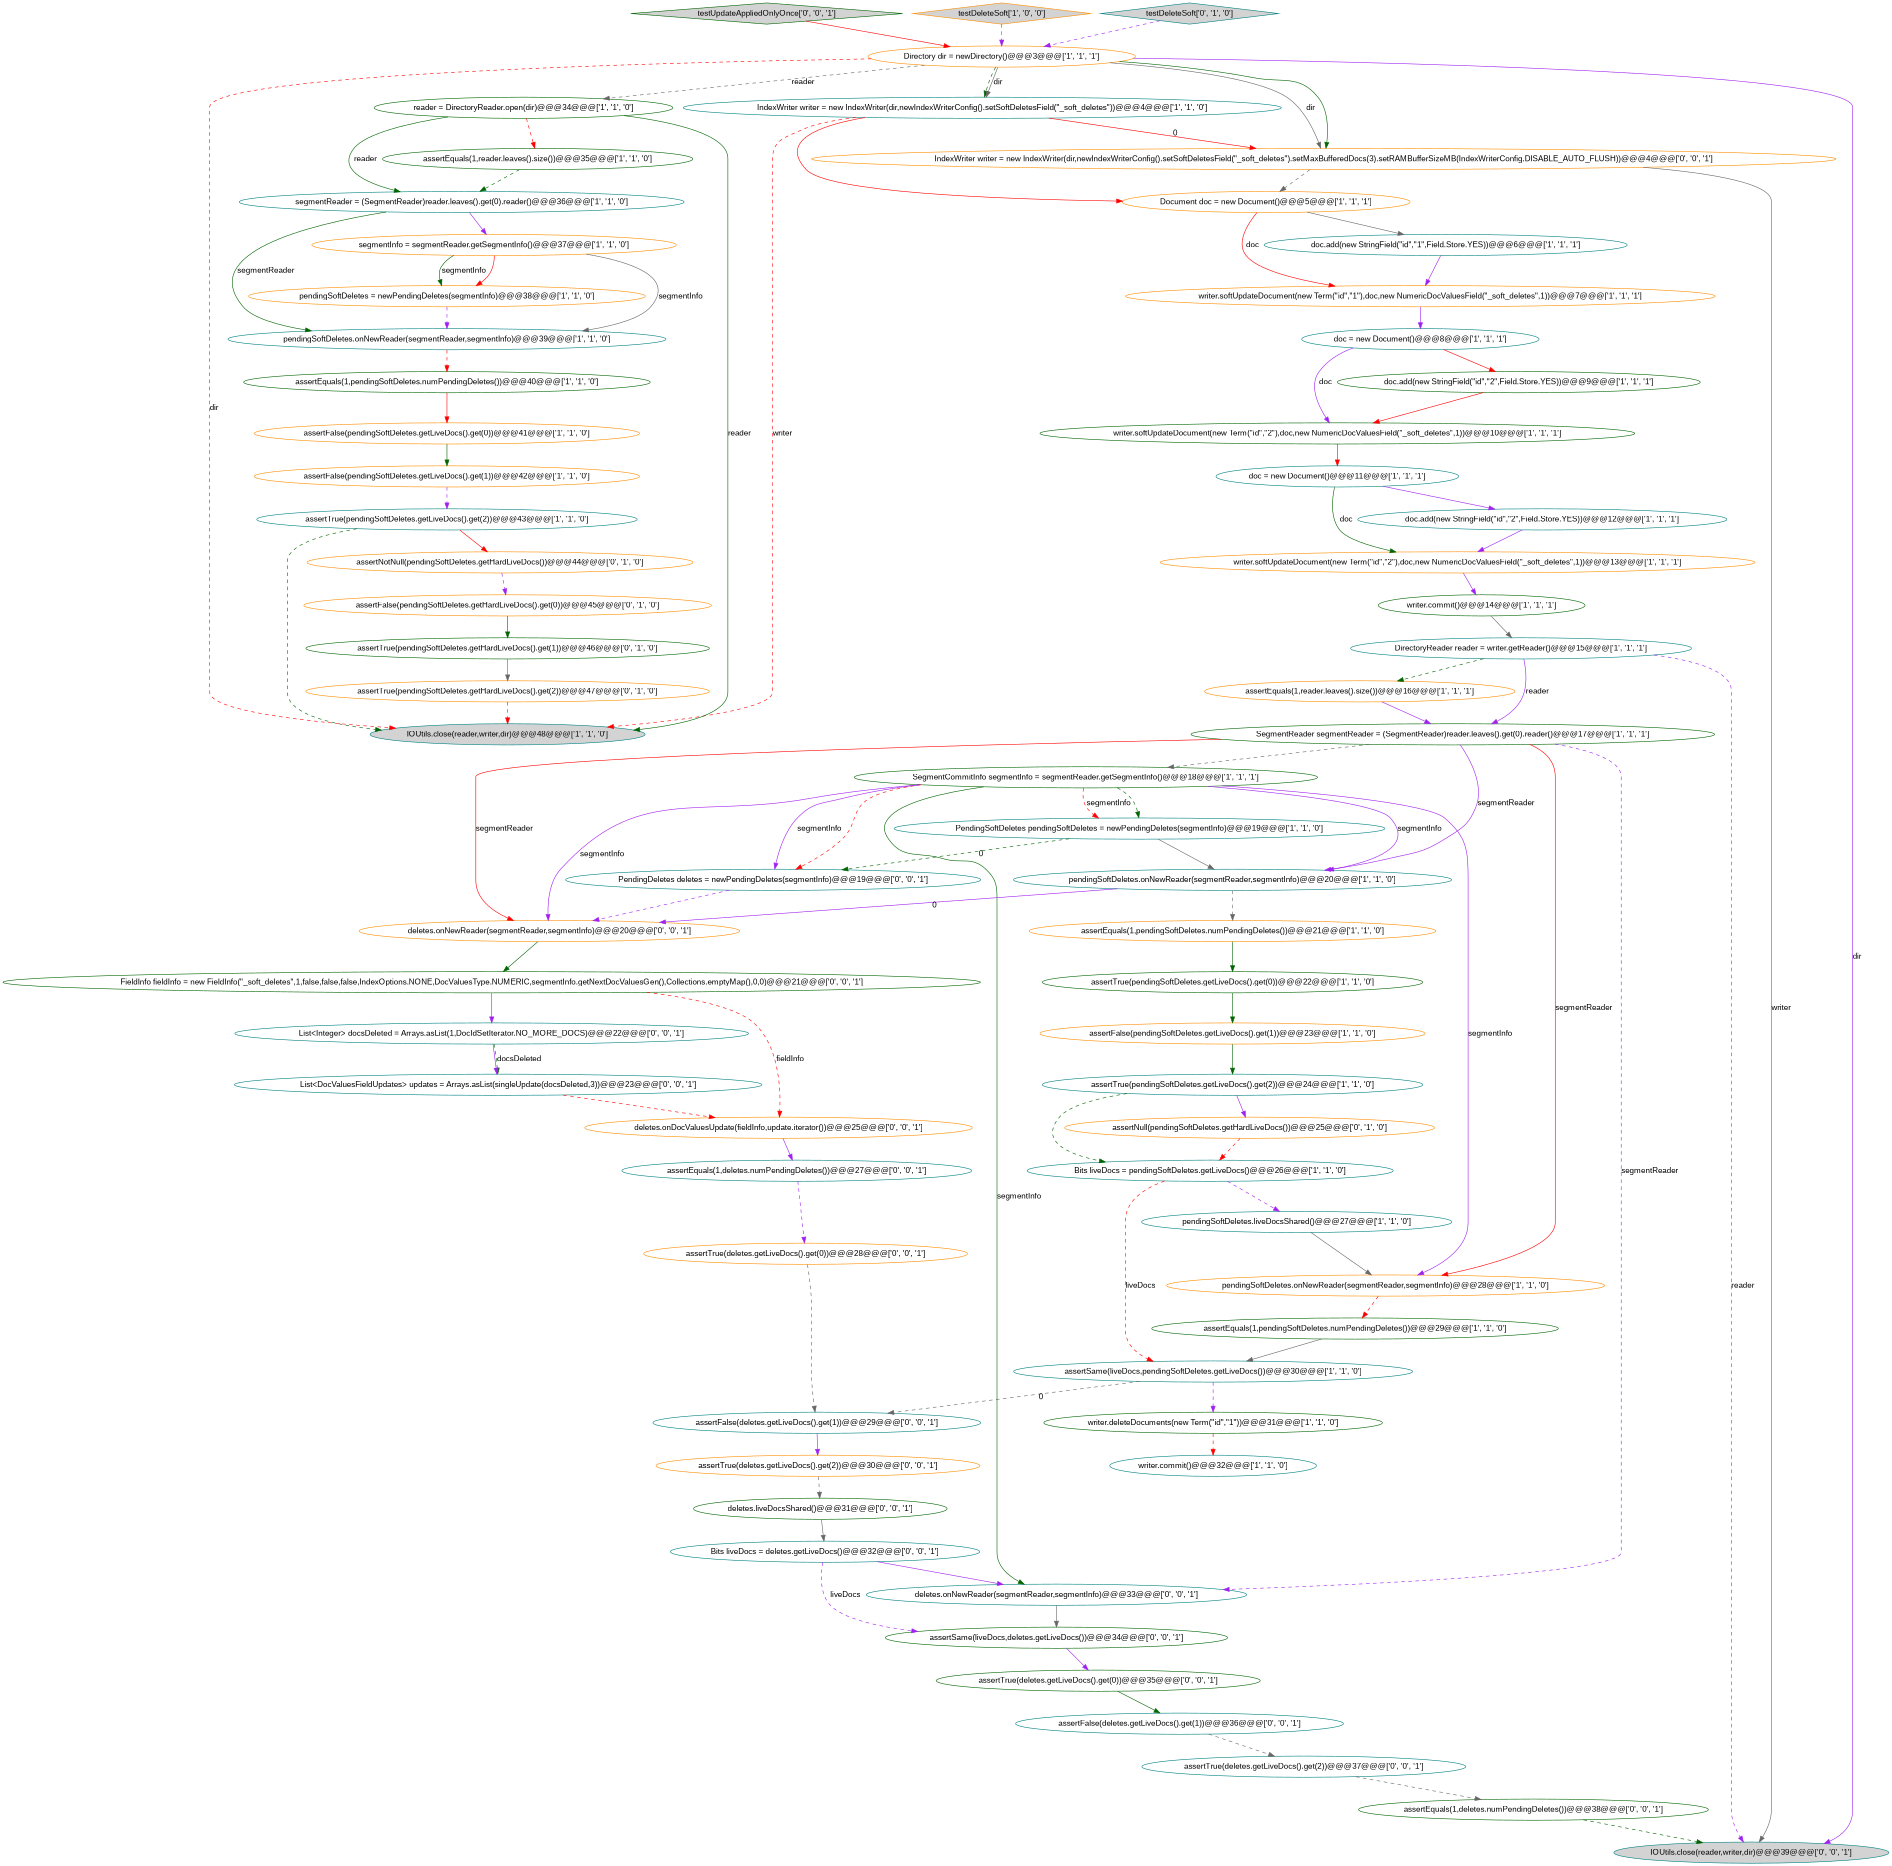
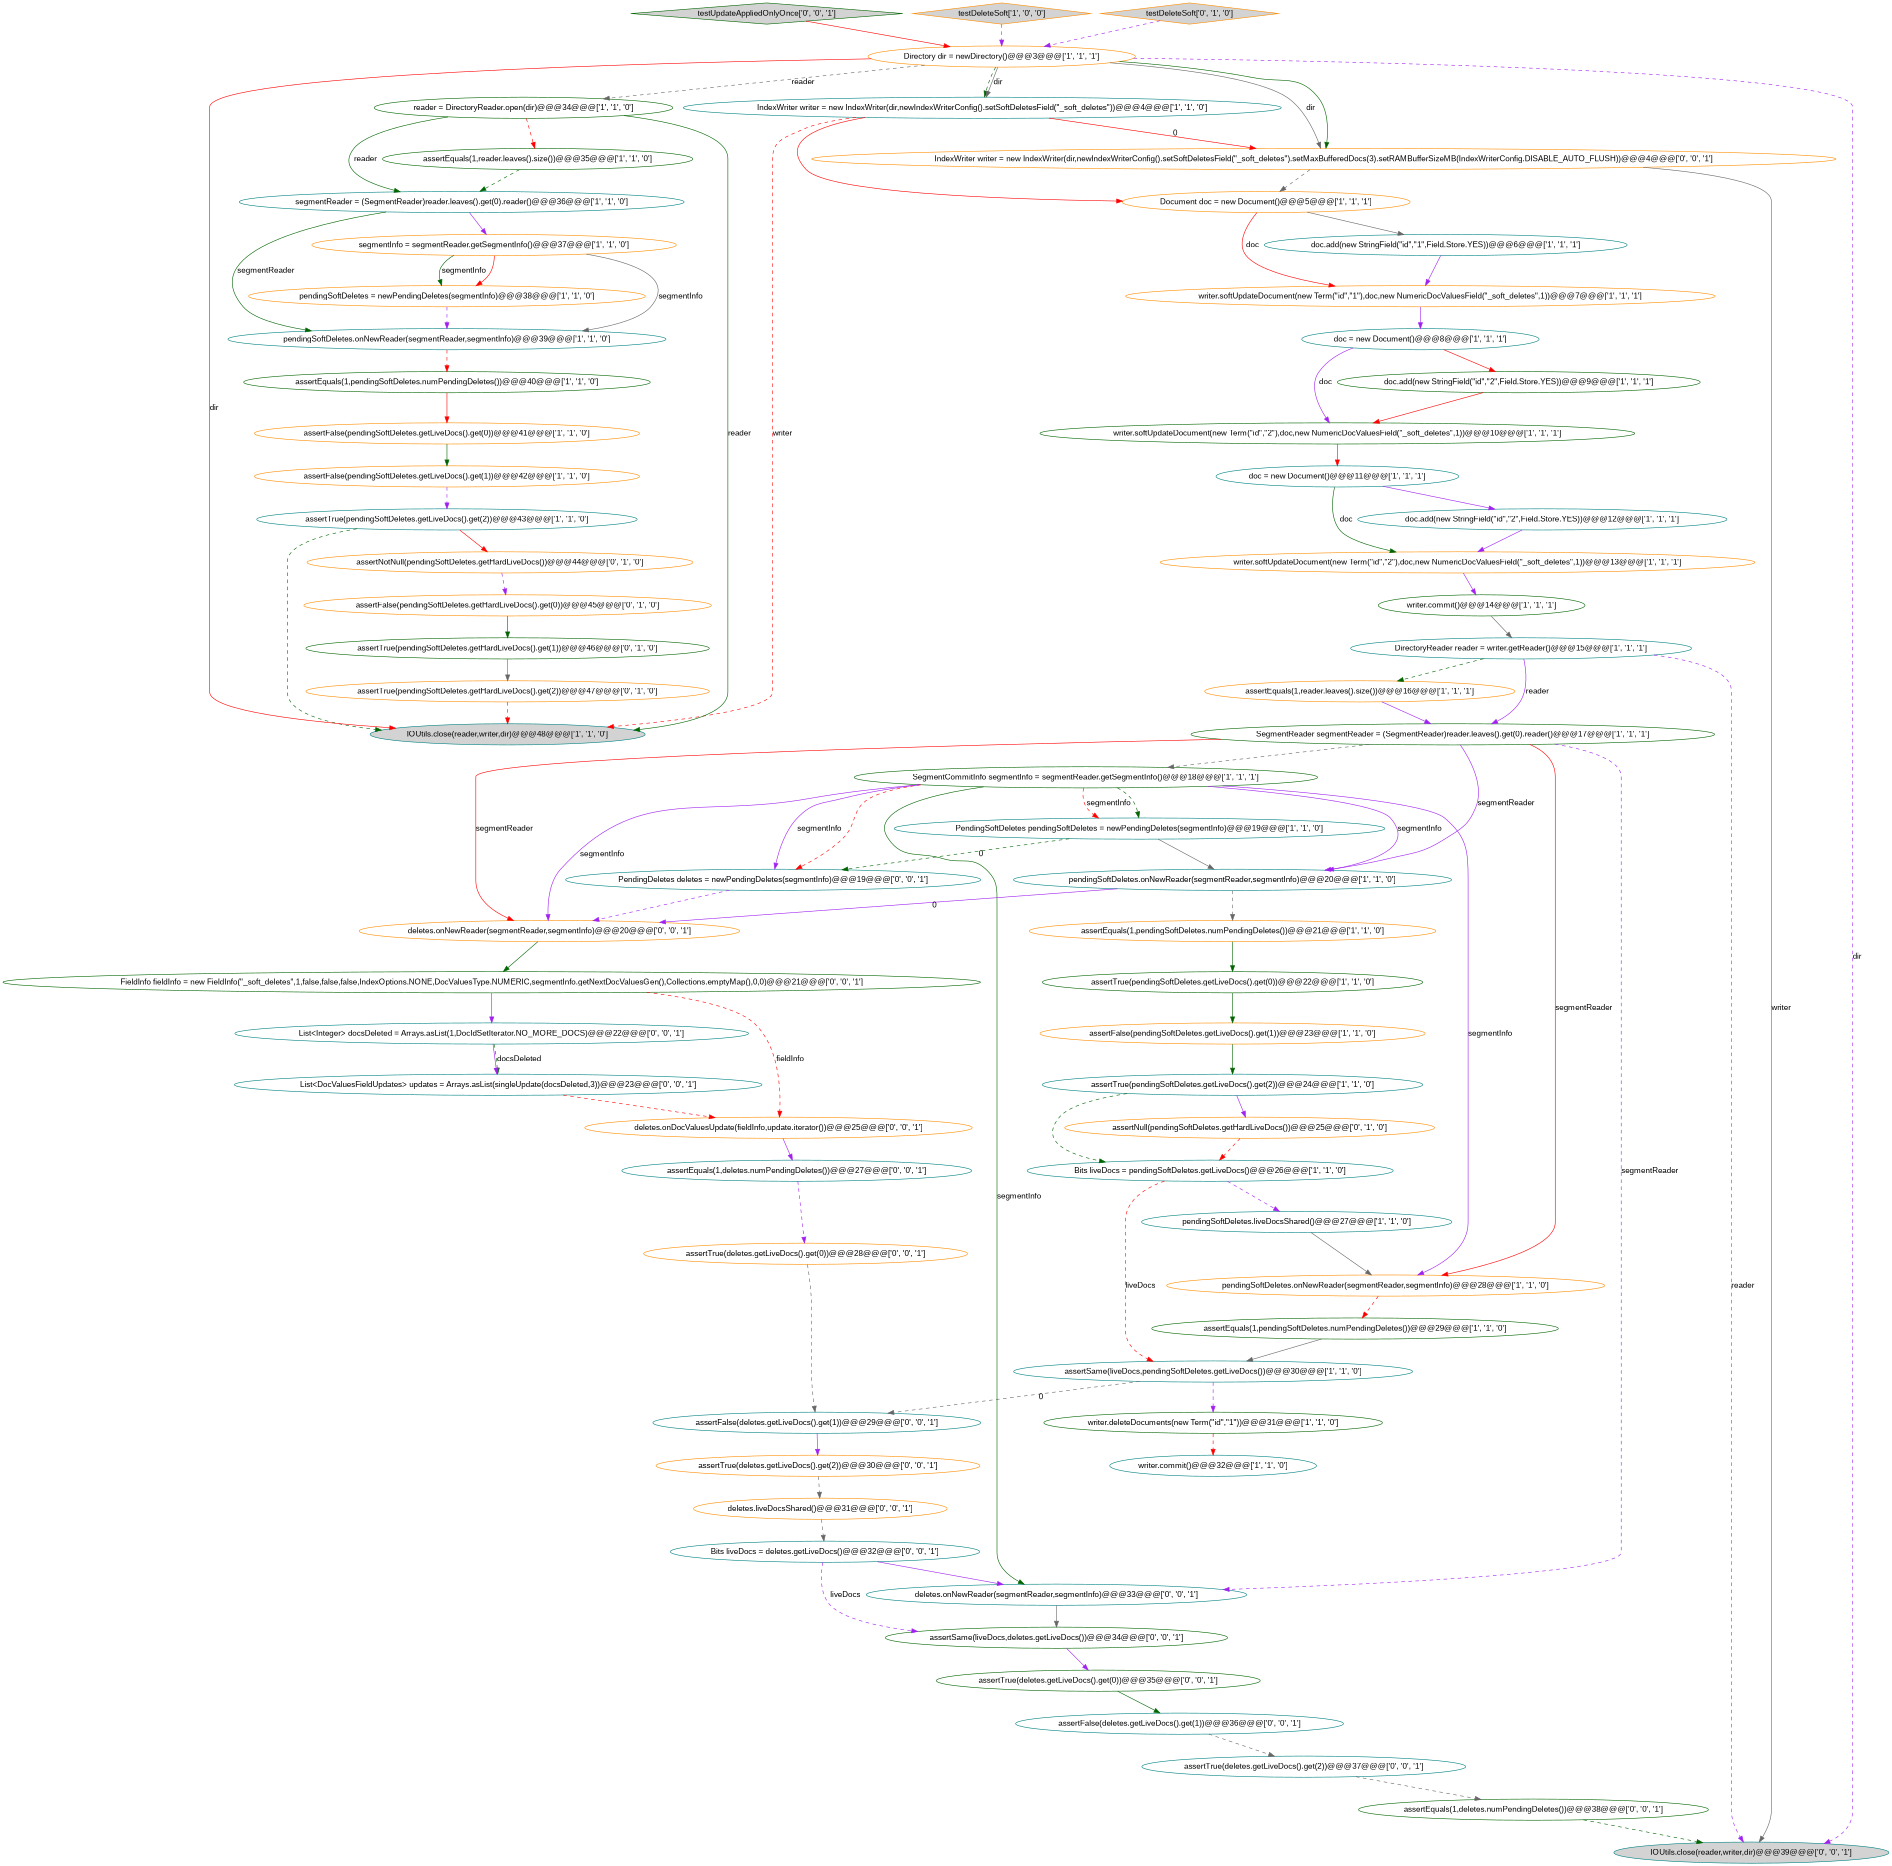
node "testDeleteSoft['0', '1', '0']": color teal -> darkorange
edge "Directory dir = newDirectory()@@@3@@@['1', '1', '1']" -> "IOUtils.close(reader,writer,dir)@@@48@@@['1', '1', '0']": style dashed -> solid
edge "Directory dir = newDirectory()@@@3@@@['1', '1', '1']" -> "IOUtils.close(reader,writer,dir)@@@39@@@['0', '0', '1']": style solid -> dashed
node "deletes.liveDocsShared()@@@31@@@['0', '0', '1']": color darkgreen -> darkorange
edge "deletes.liveDocsShared()@@@31@@@['0', '0', '1']" -> "Bits liveDocs = deletes.getLiveDocs()@@@32@@@['0', '0', '1']": style solid -> dashed
